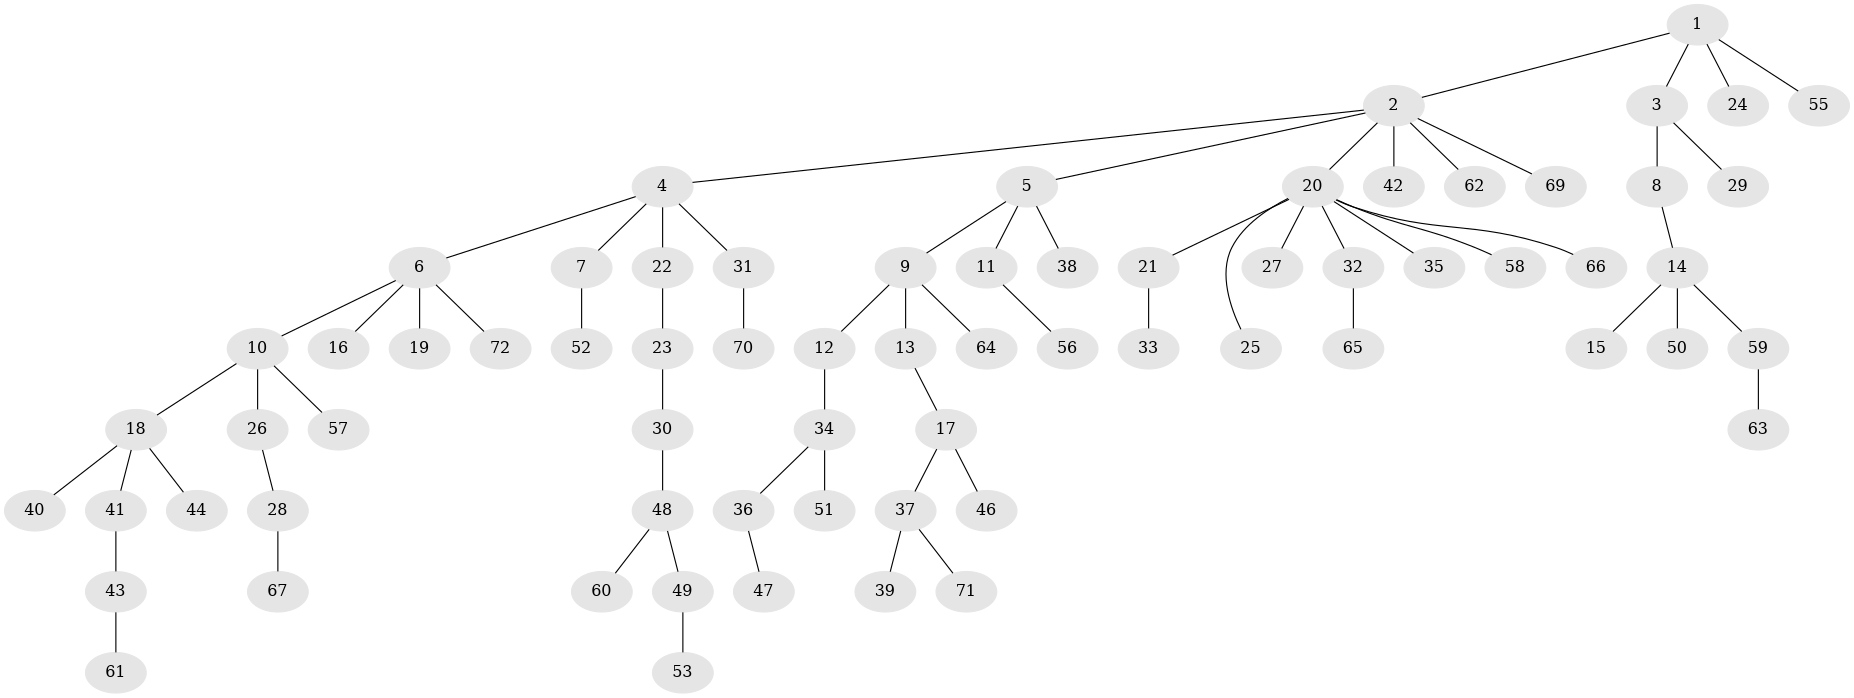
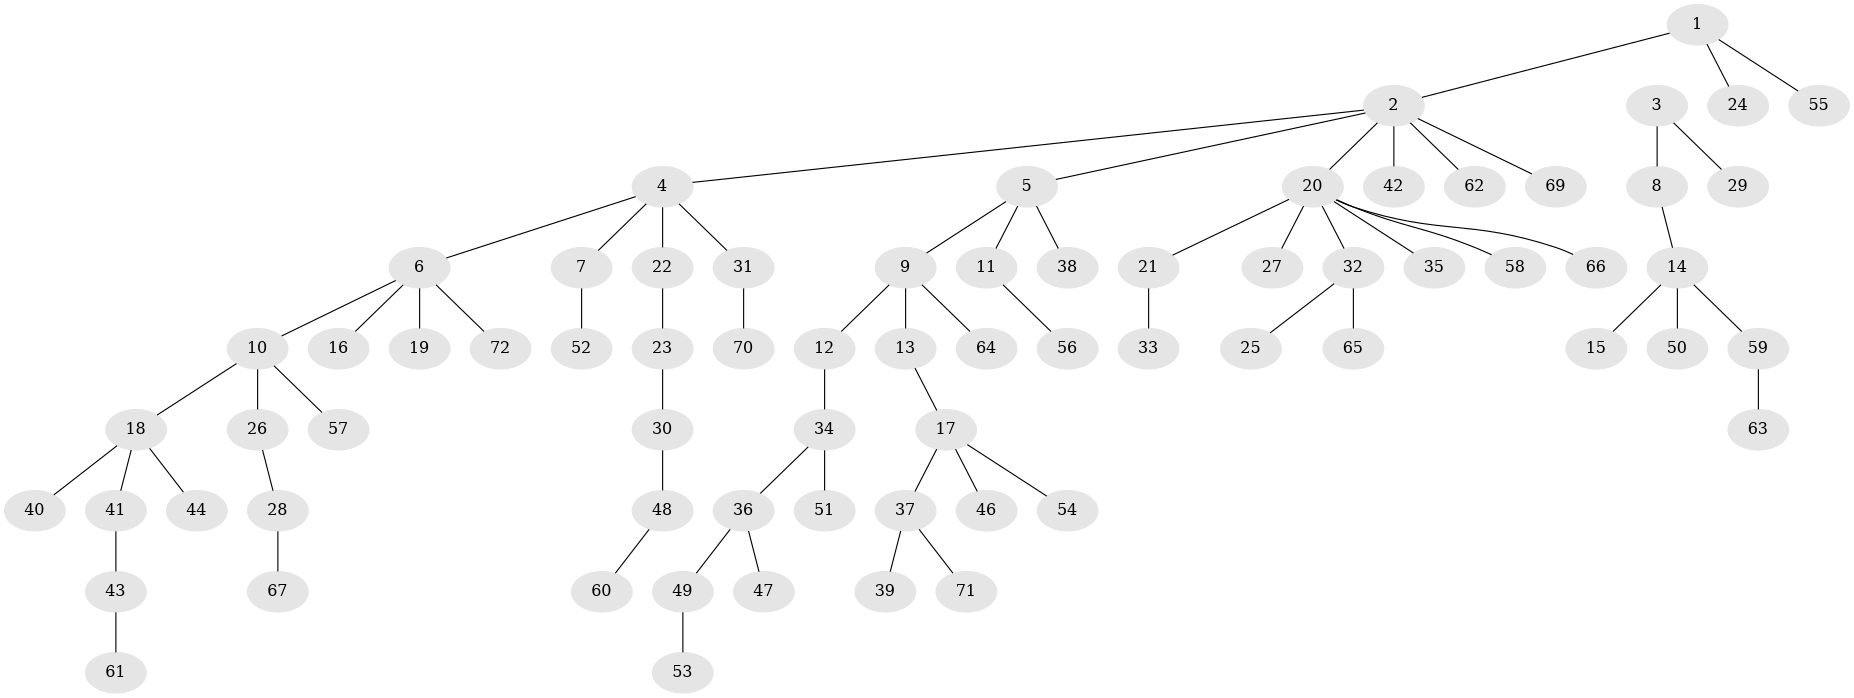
edge "1" -- "3": removed
edge "20" -- "25": now "32" -- "25"
node "54": added
edge "48" -- "49": now "36" -- "49"
